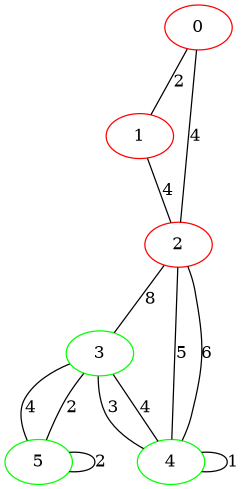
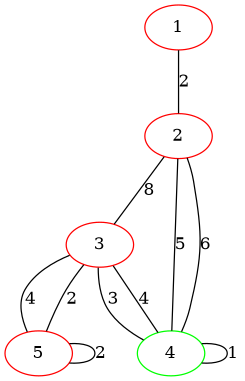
node "0": removed
edge "1" -- "2": label "4" -> "2"
node "3": color green -> red
node "5": color green -> red
